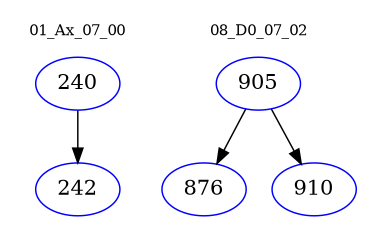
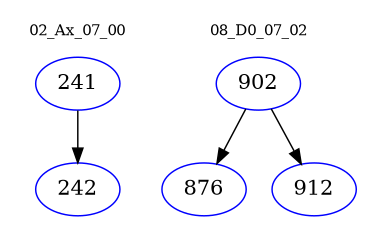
cluster "01_Ax_07_00": label "01_Ax_07_00" -> "02_Ax_07_00"
node "240": label "240" -> "241"
node "905": label "905" -> "902"
node "910": label "910" -> "912"
